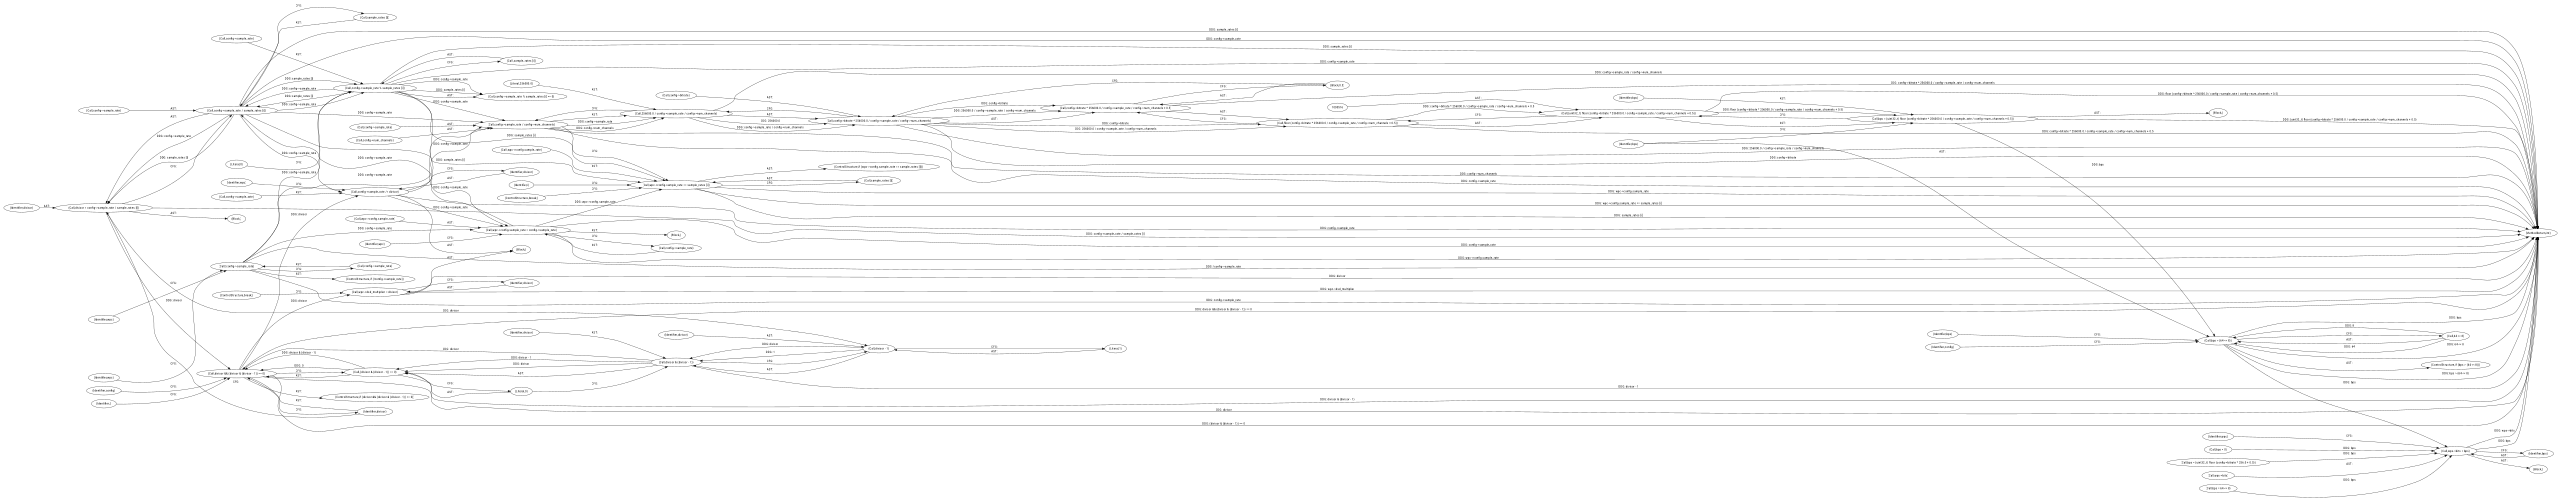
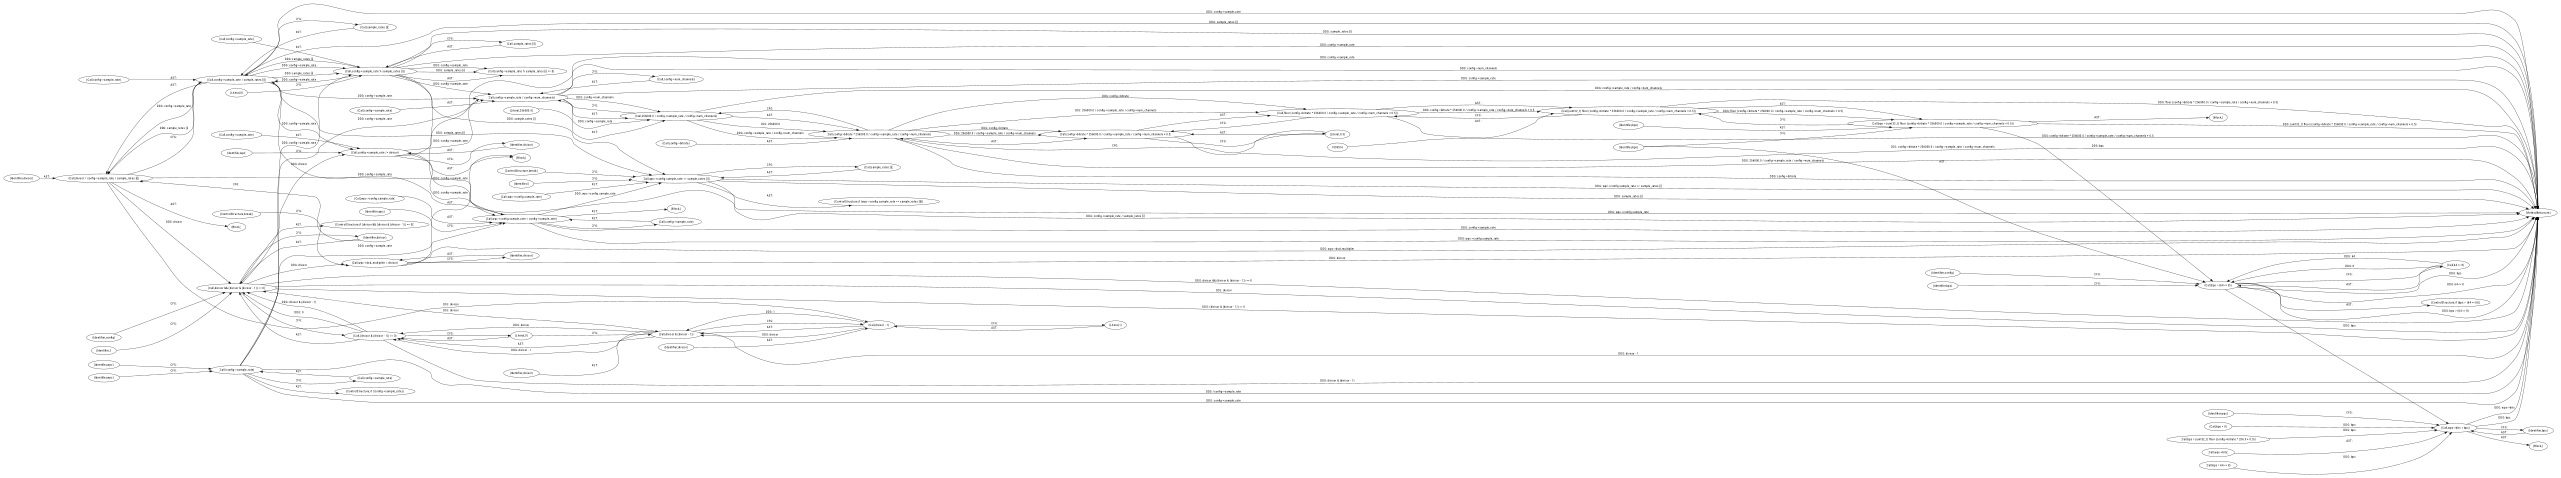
node "(Block,0.5)": label "(Block,0.5)" -> "(Literal,0.5)"
edge "(Call,config->sample_rate / config->num_channels)" -> "(Call,wpc->config.sample_rate == sample_rates [i])": now "(Call,config->sample_rate / config->num_channels)" -> "(Call,config->num_channels)"
